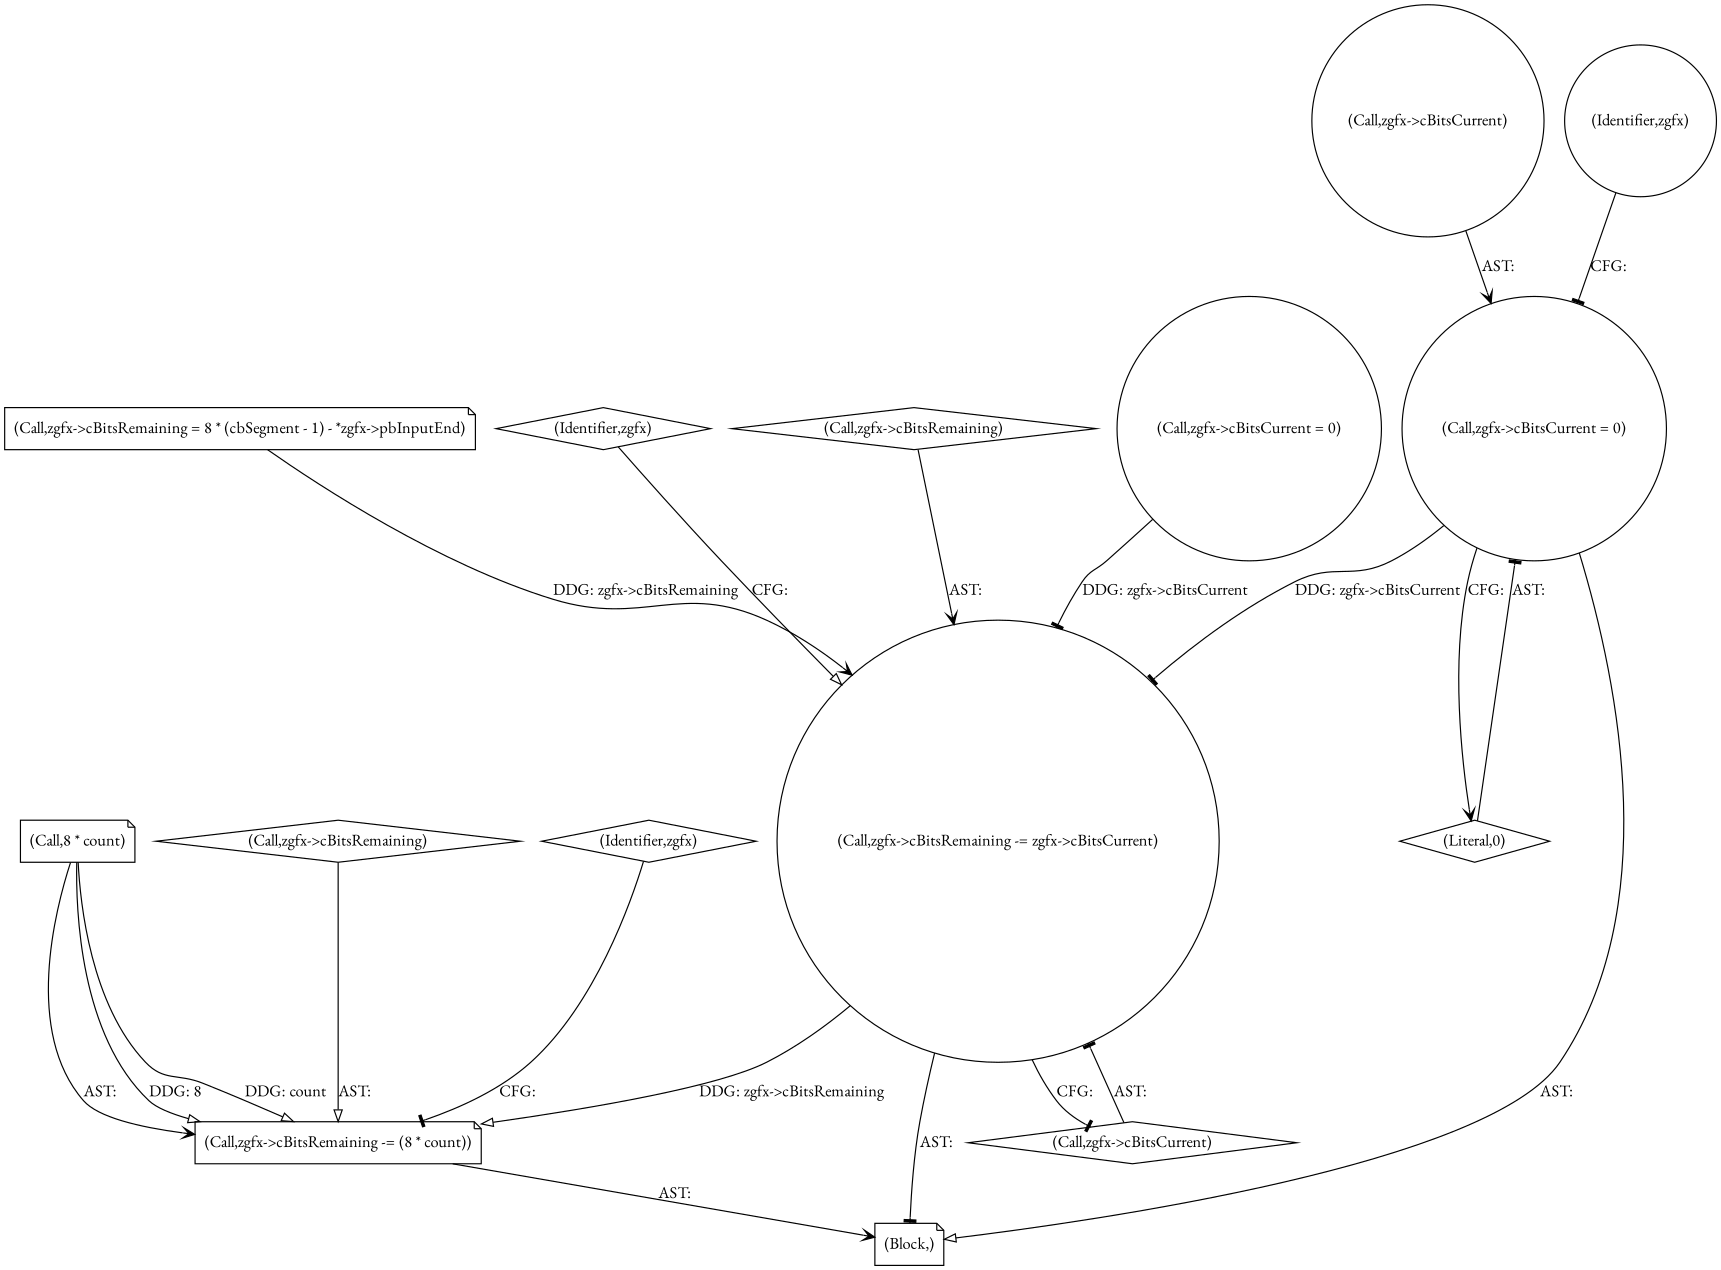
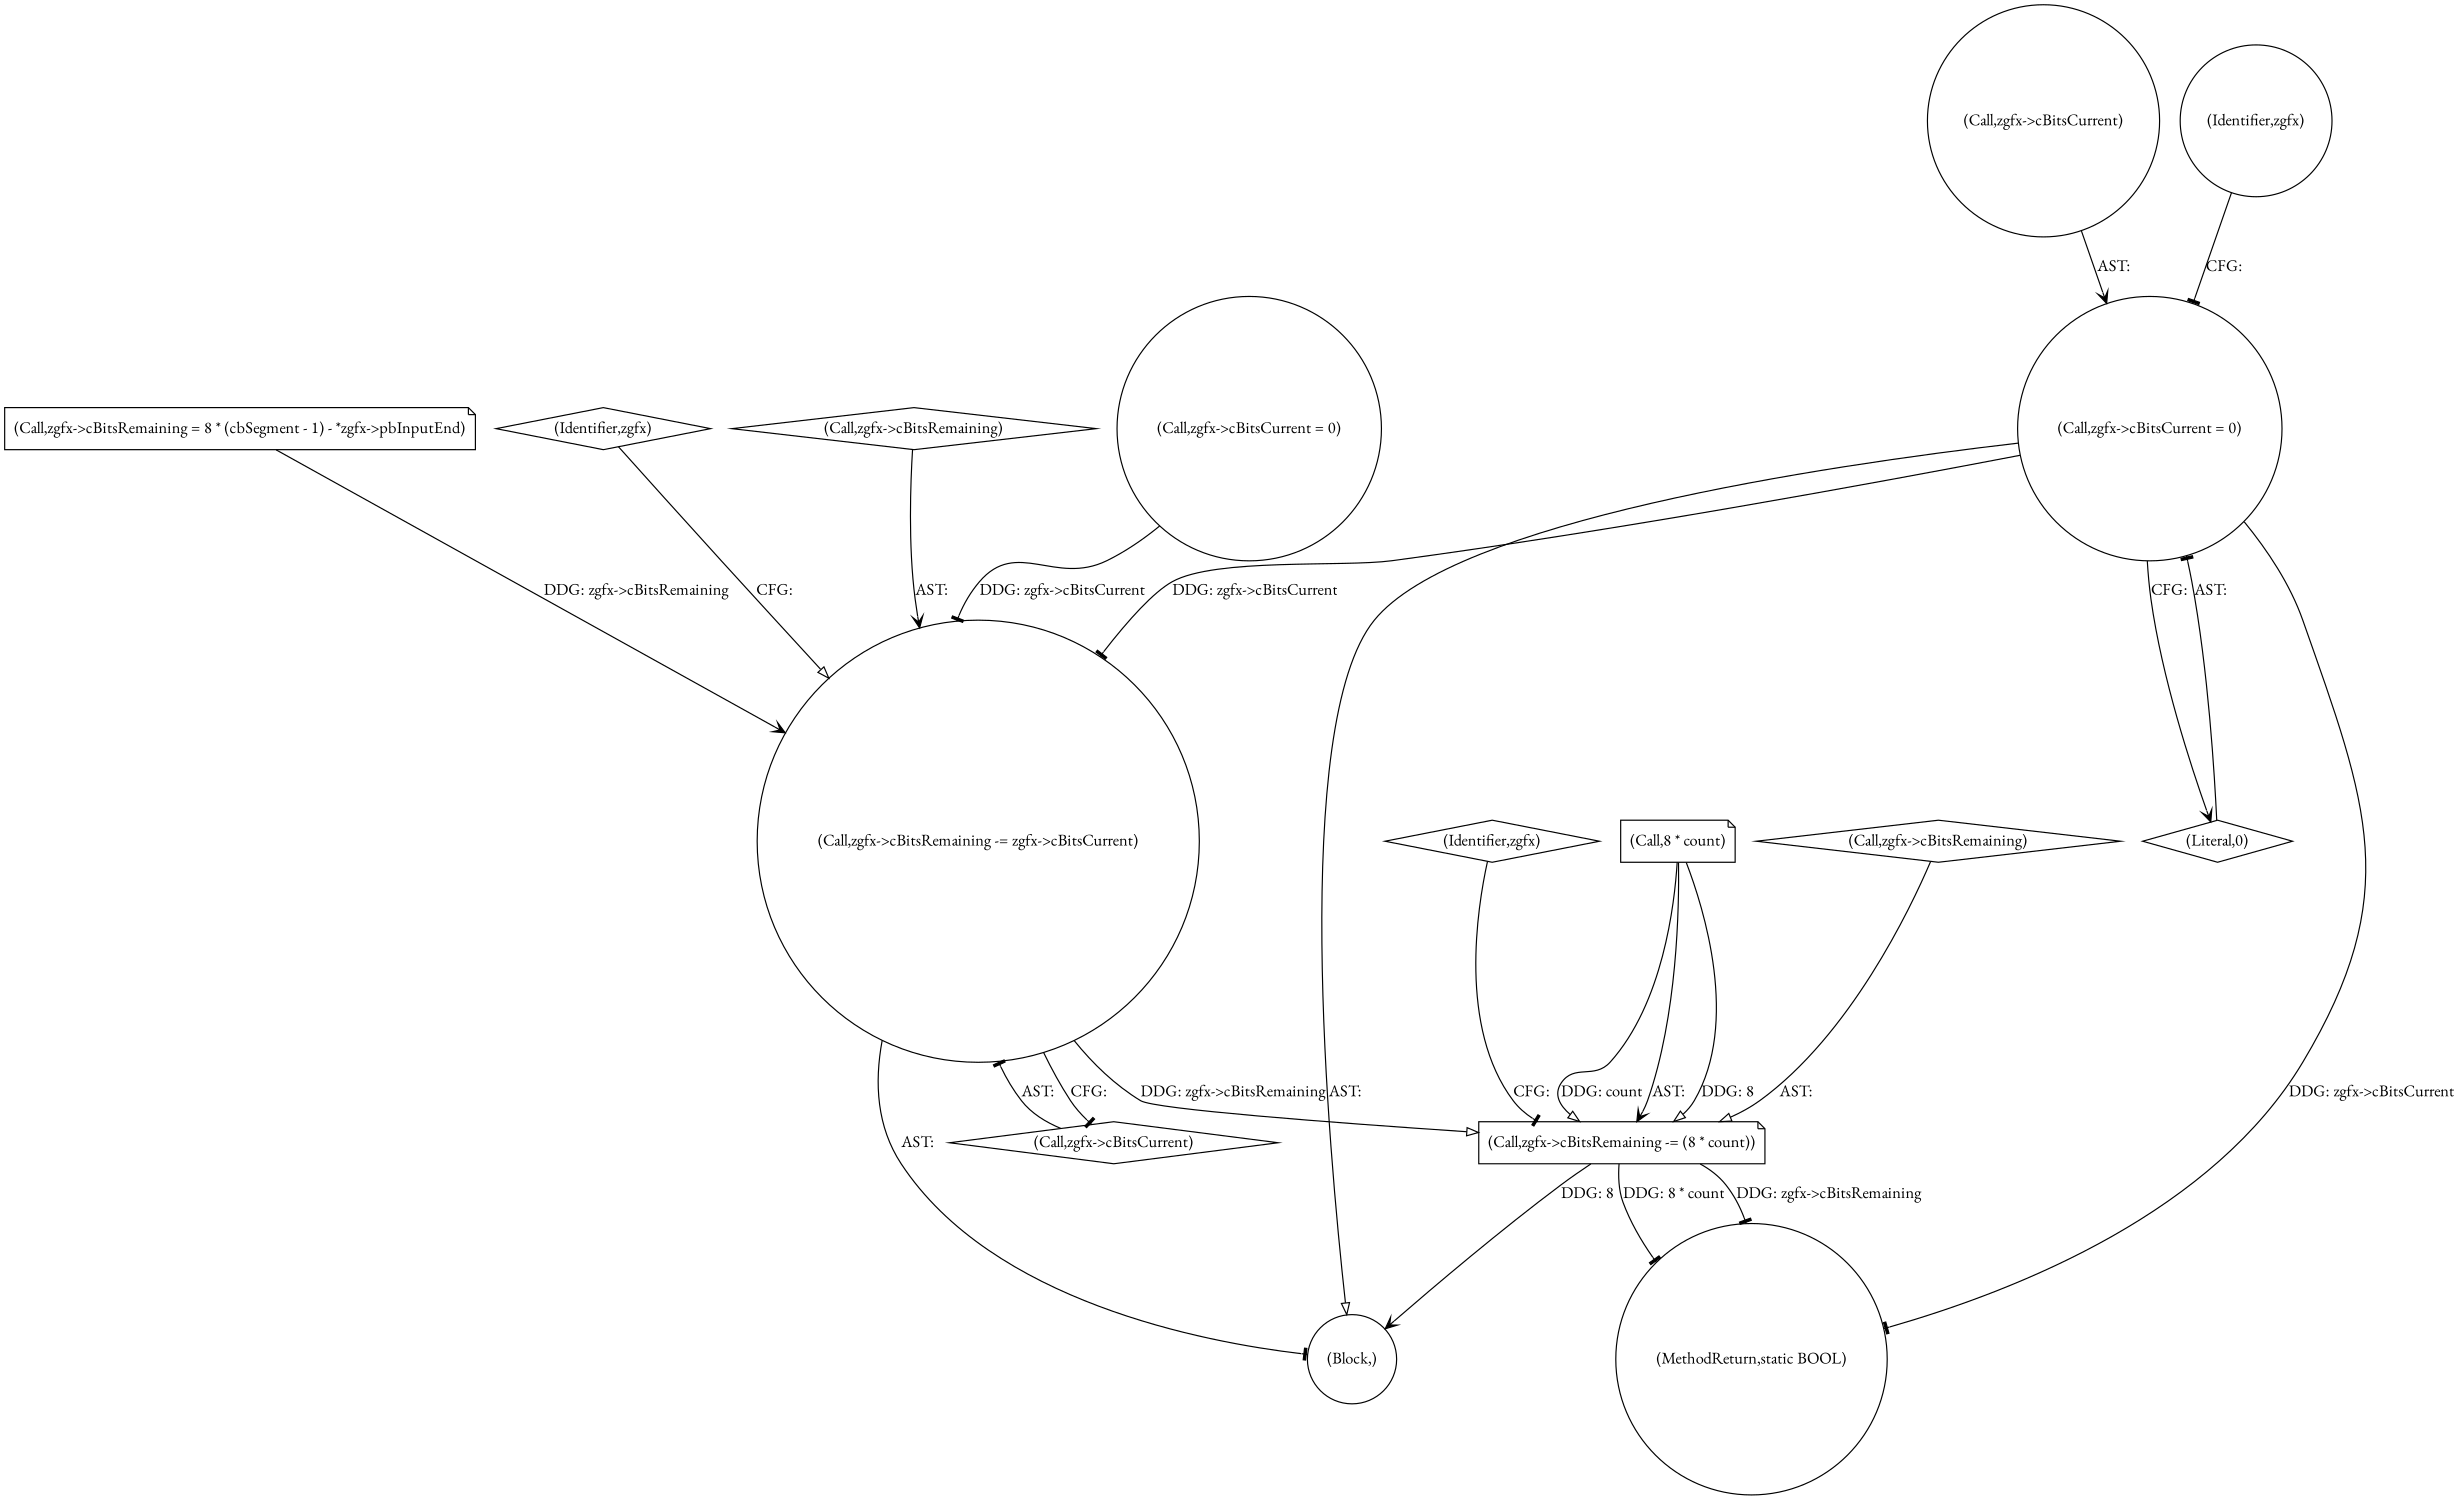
edge "(Call,zgfx->cBitsRemaining -= (8 * count))" -> "(Block,)": label "AST: " -> "DDG: 8"
node "(Block,)": shape note -> circle
node "(MethodReturn,static BOOL)": added
